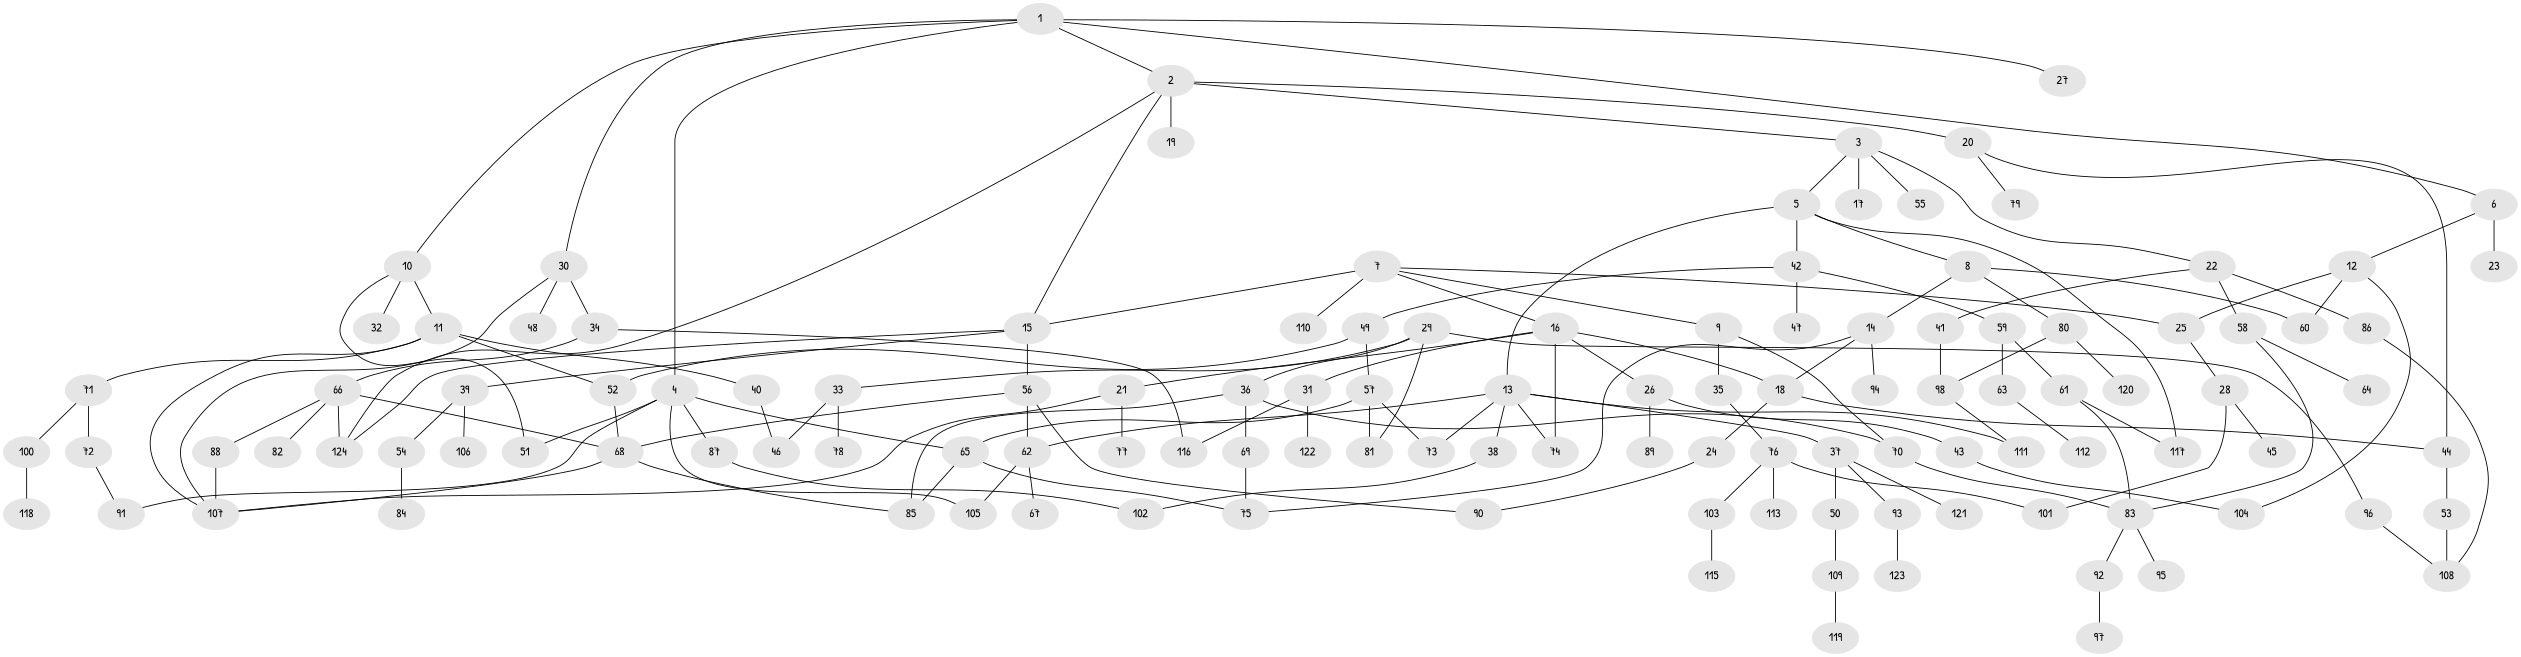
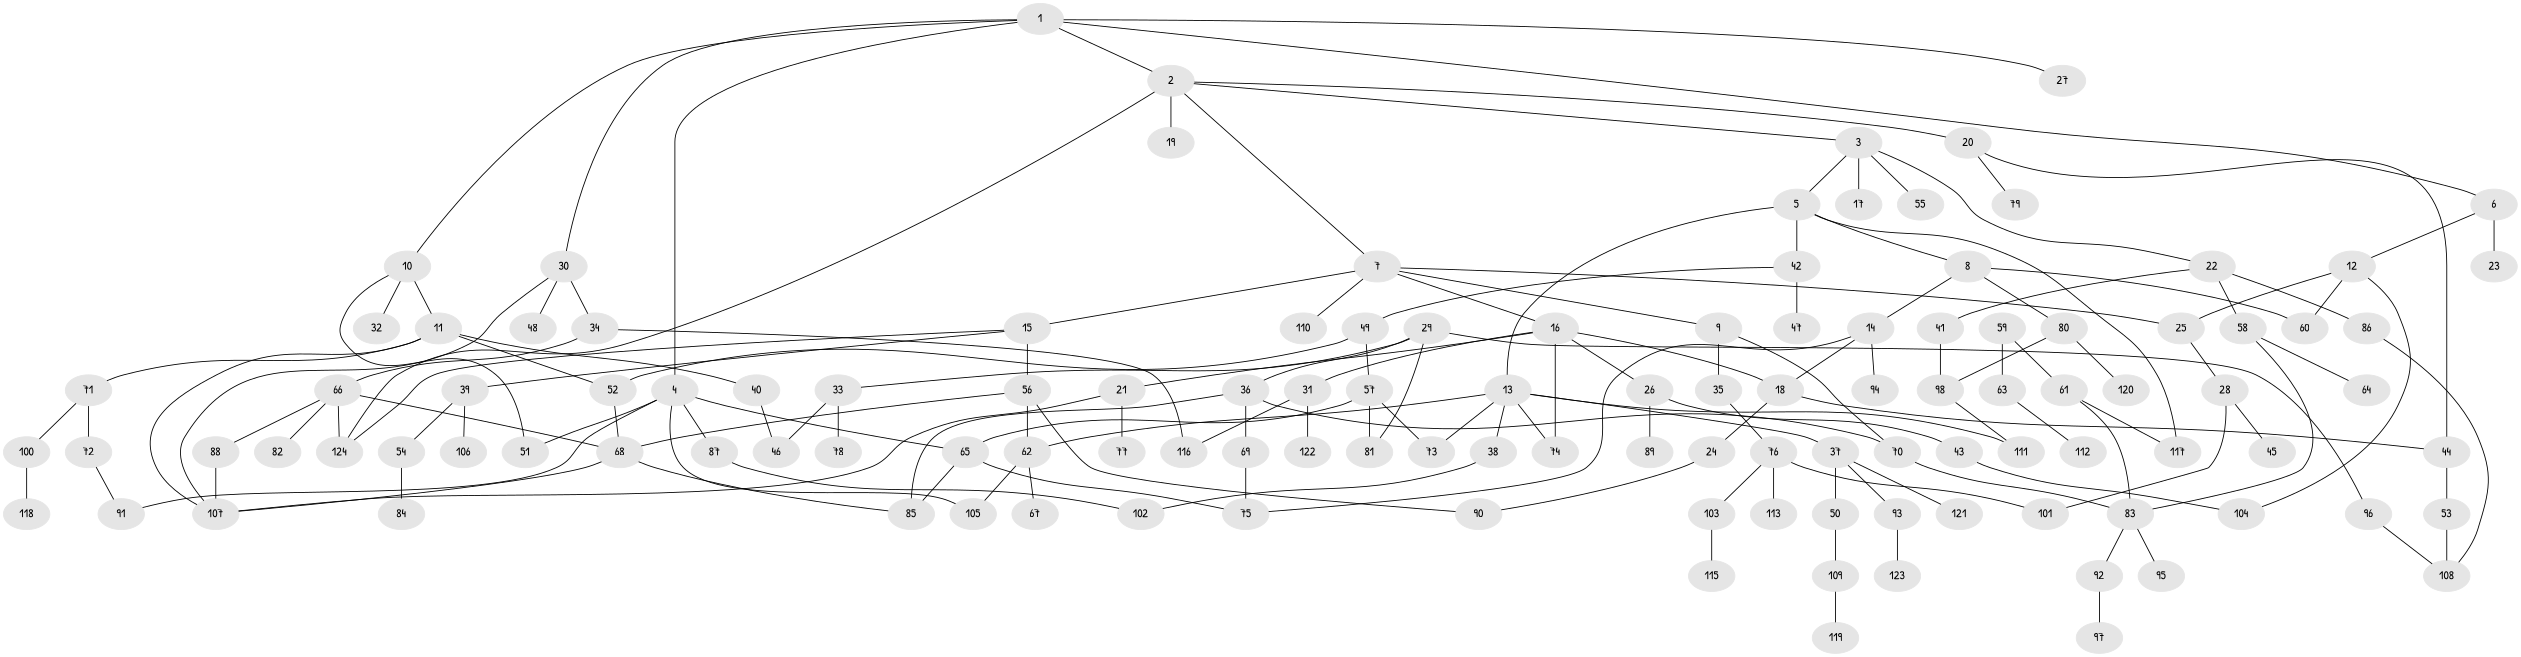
edge "2" -- "15": now "2" -- "7"
edge "42" -- "59": removed
